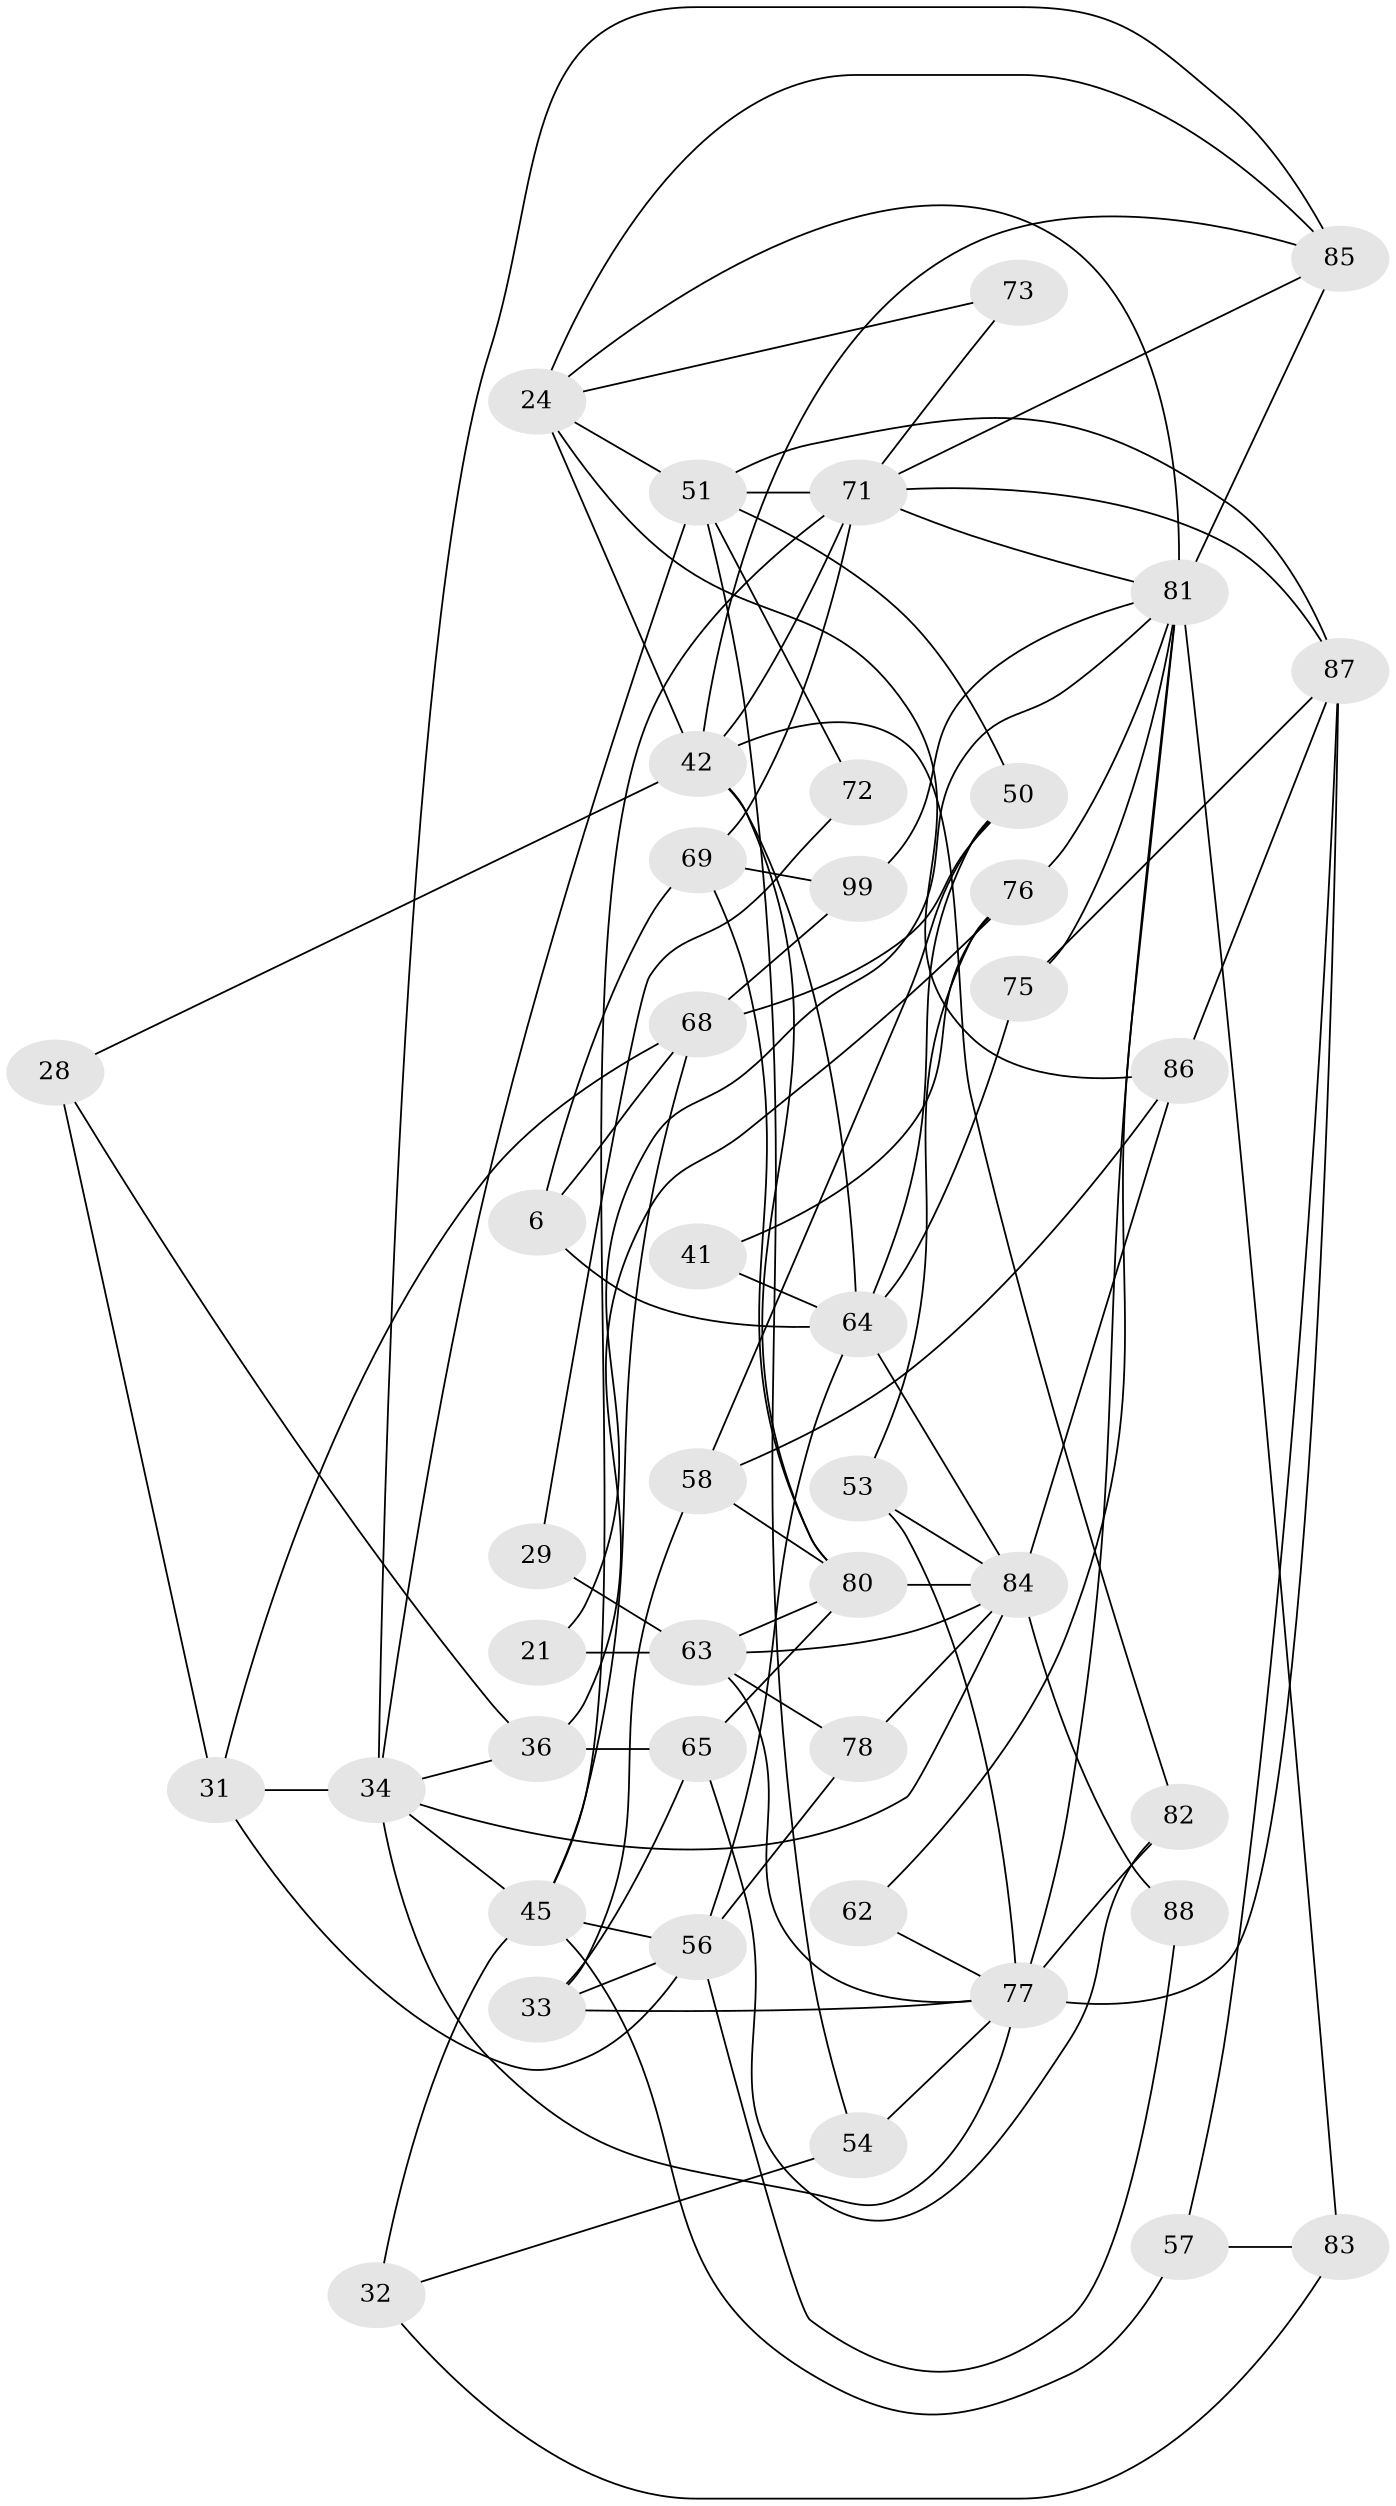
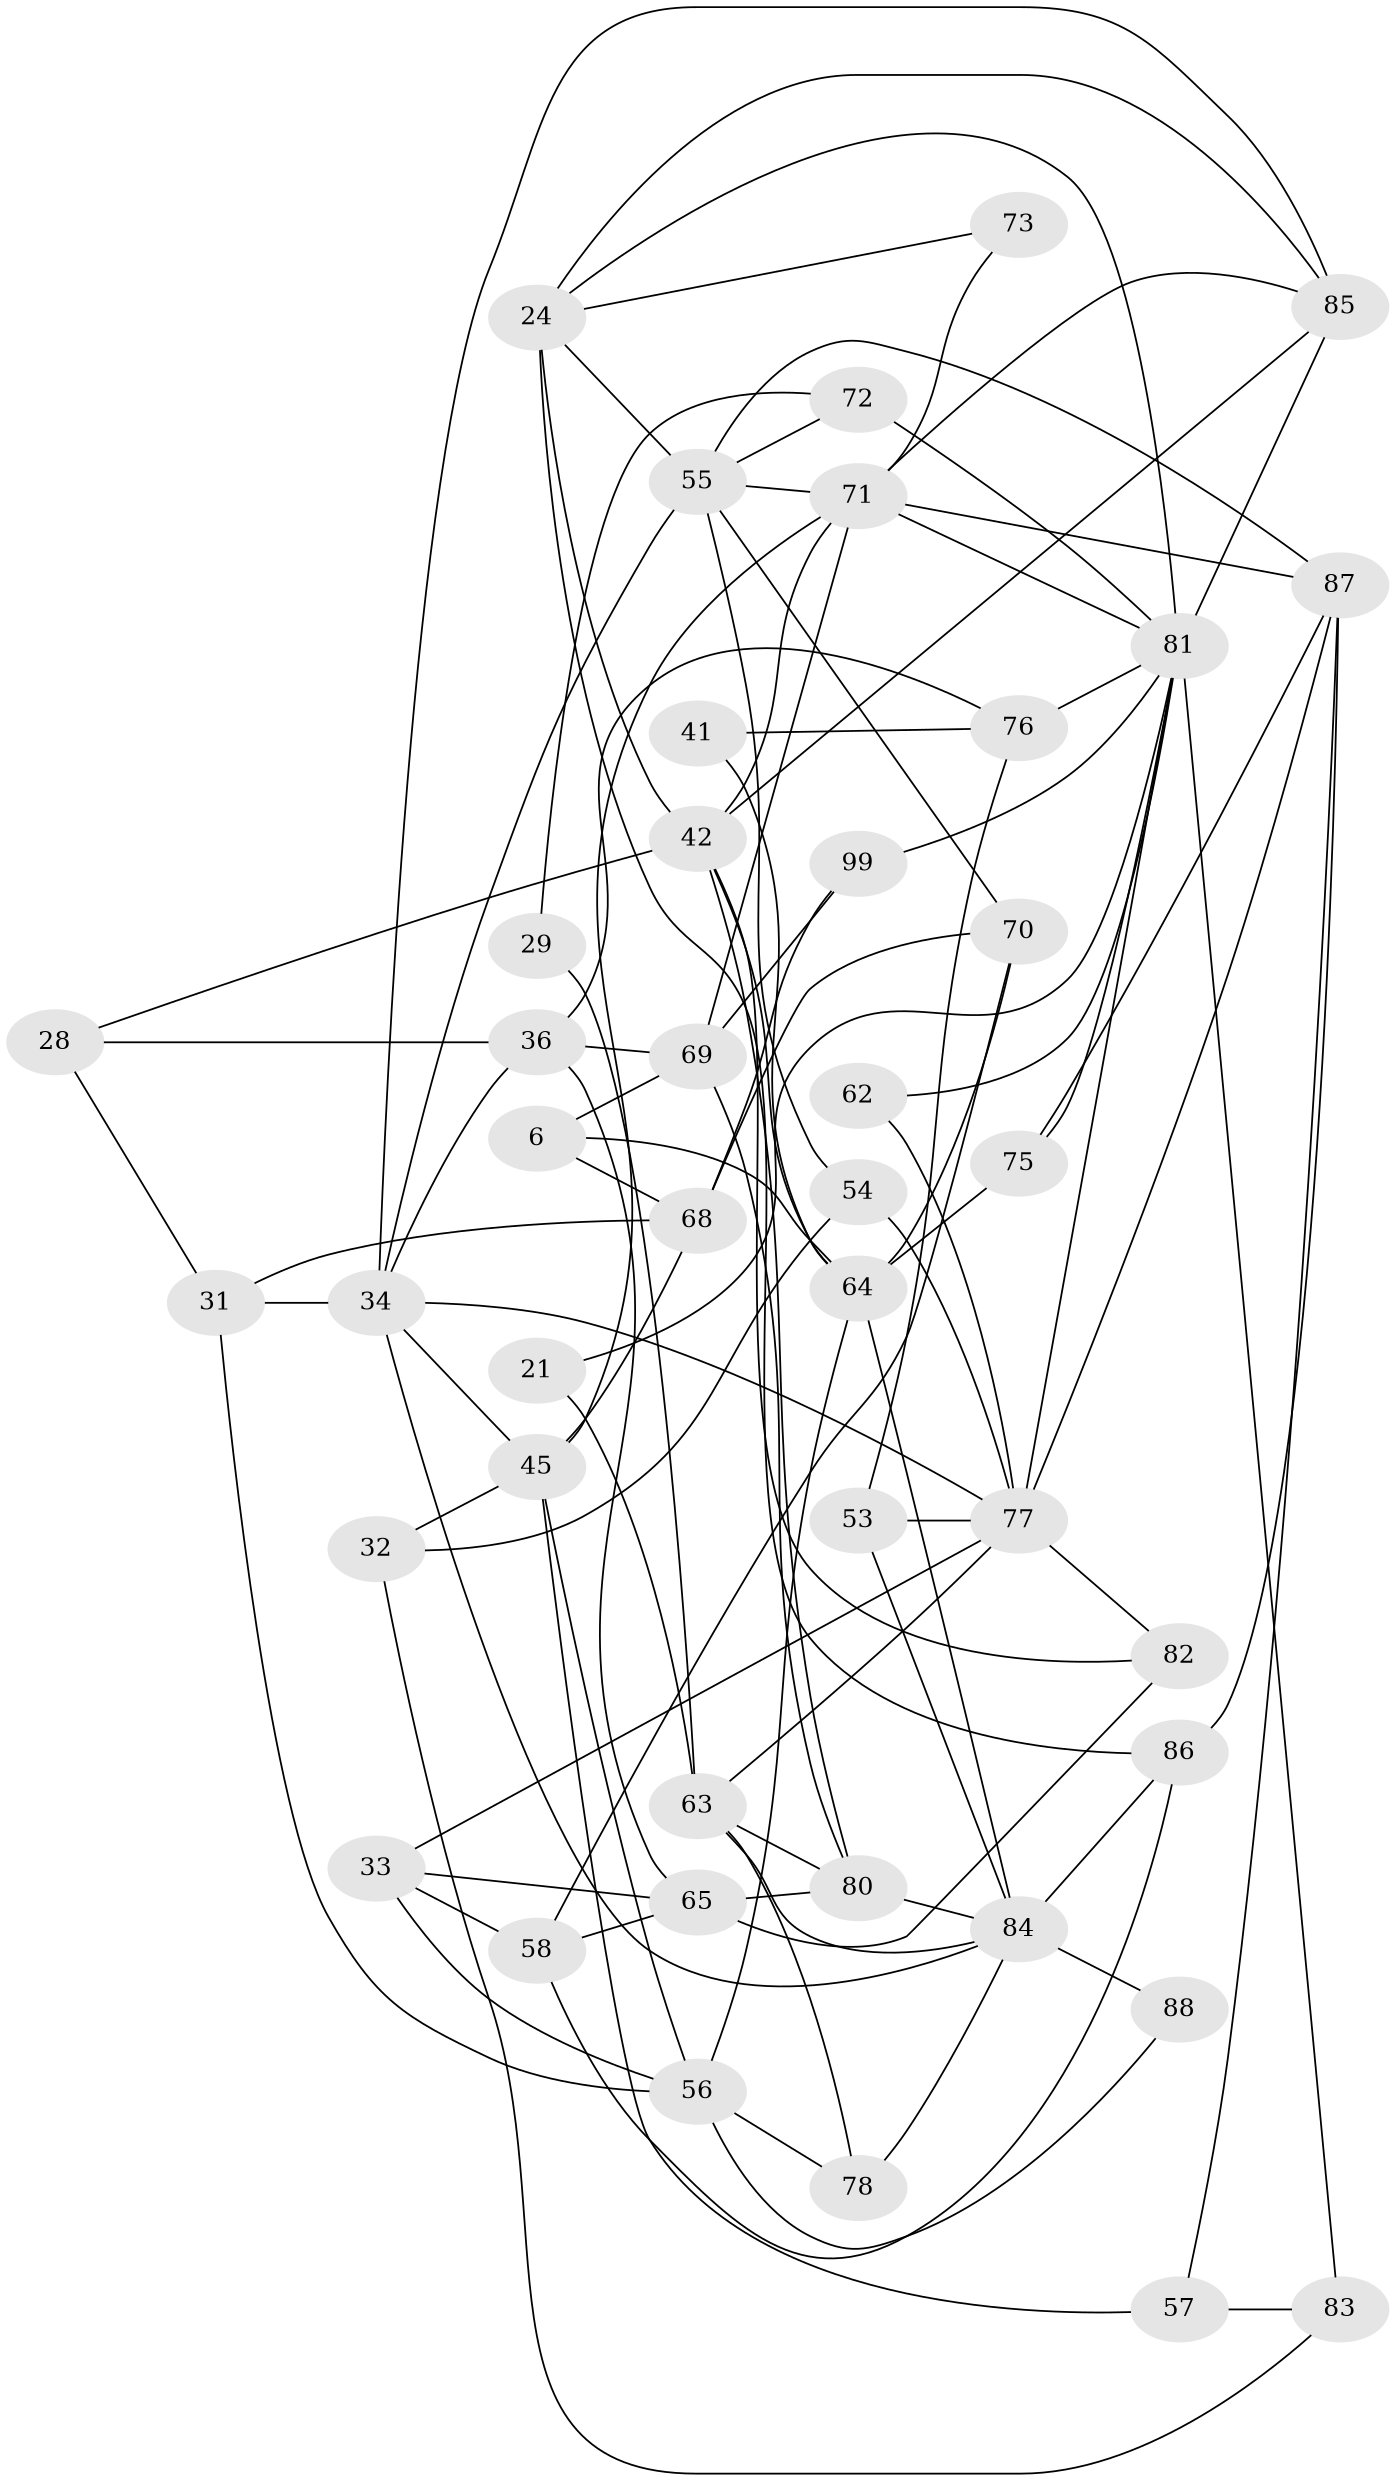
node "51": label "51" -> "55"
edge "72" -- "81": added
node "50": label "50" -> "70"
edge "36" -- "69": added
edge "58" -- "80": now "58" -- "65"
